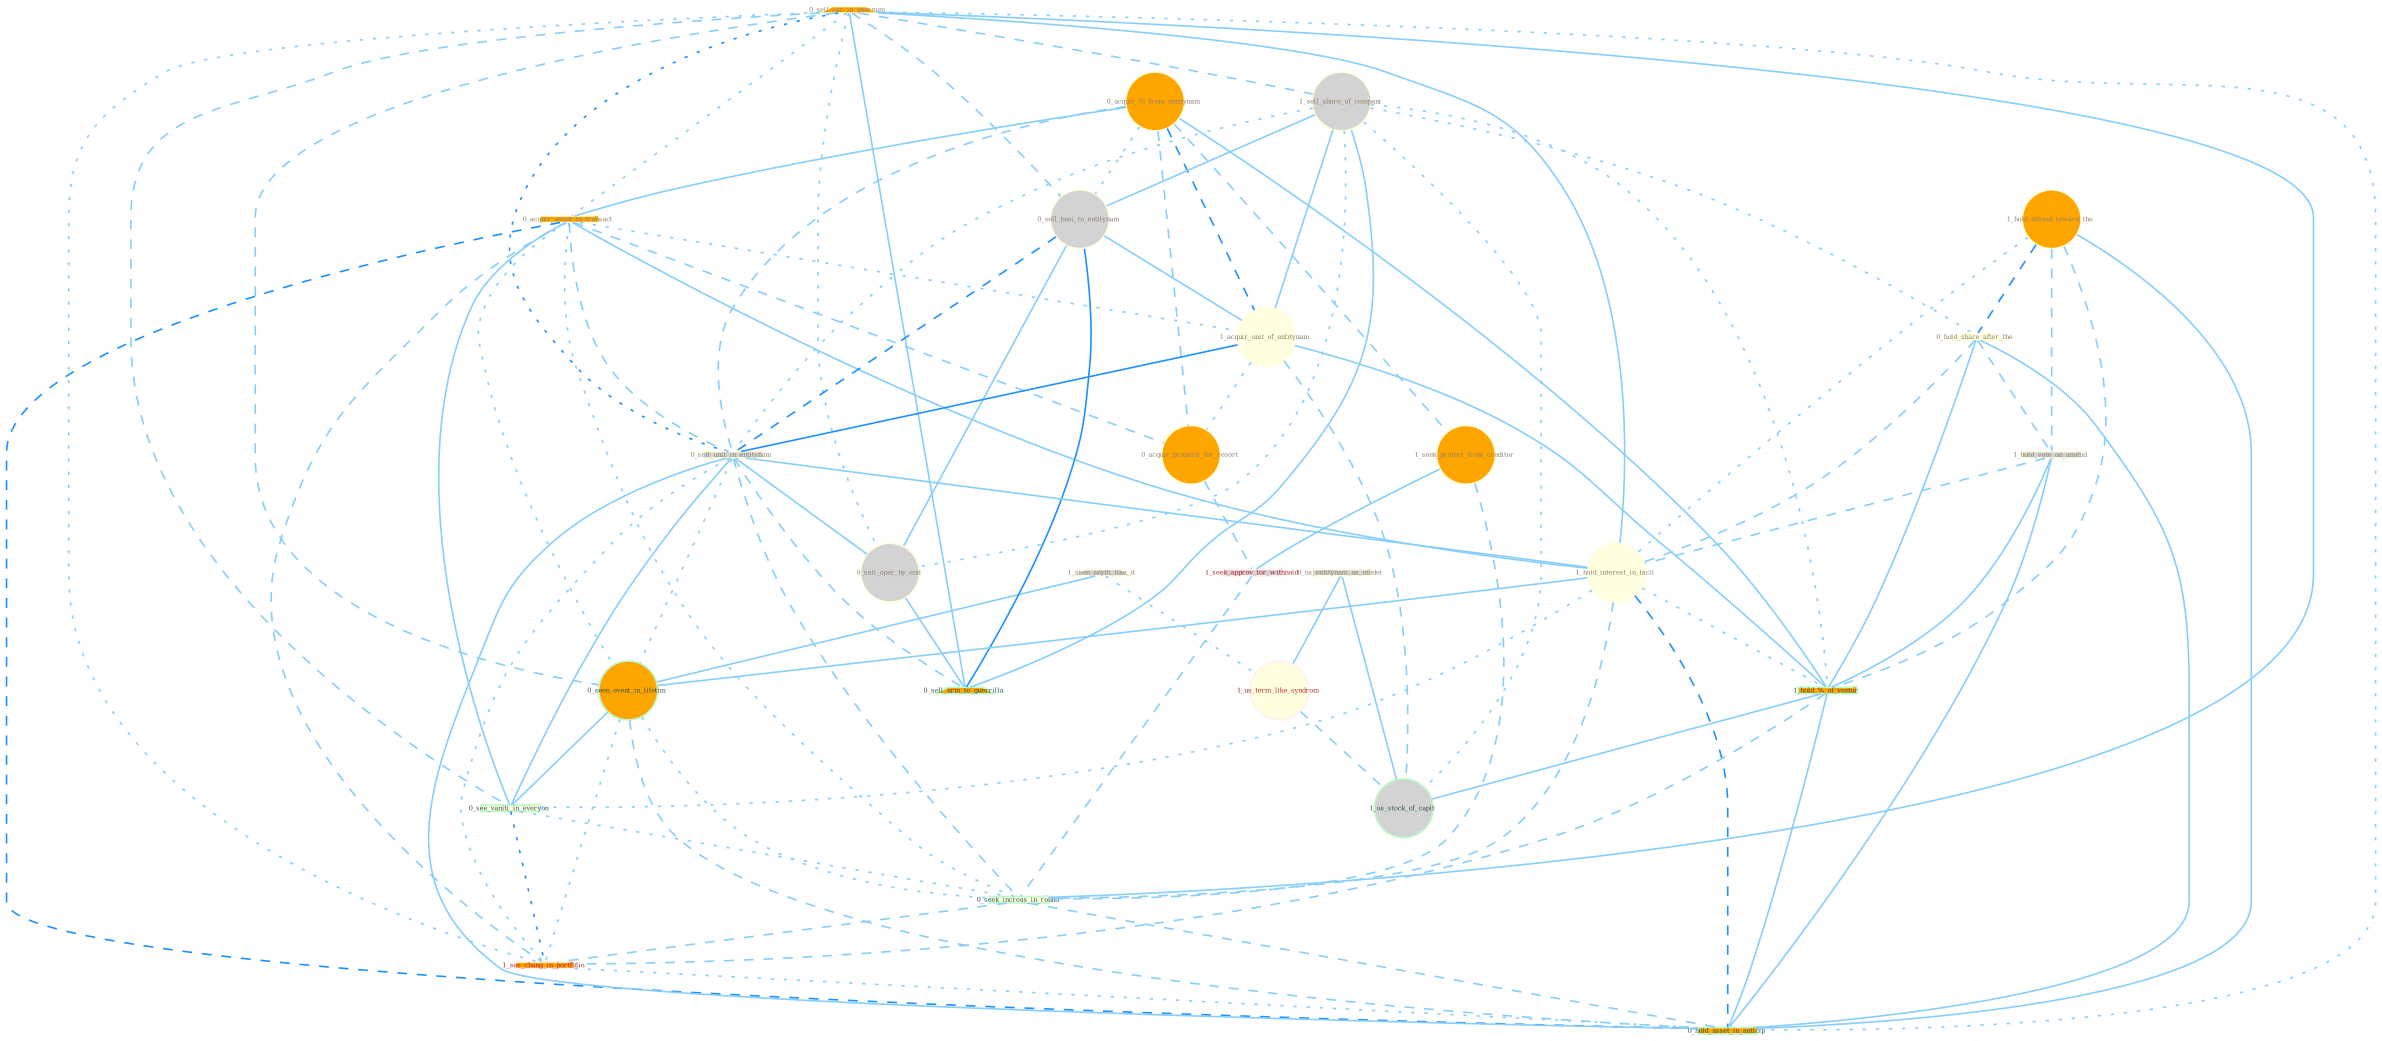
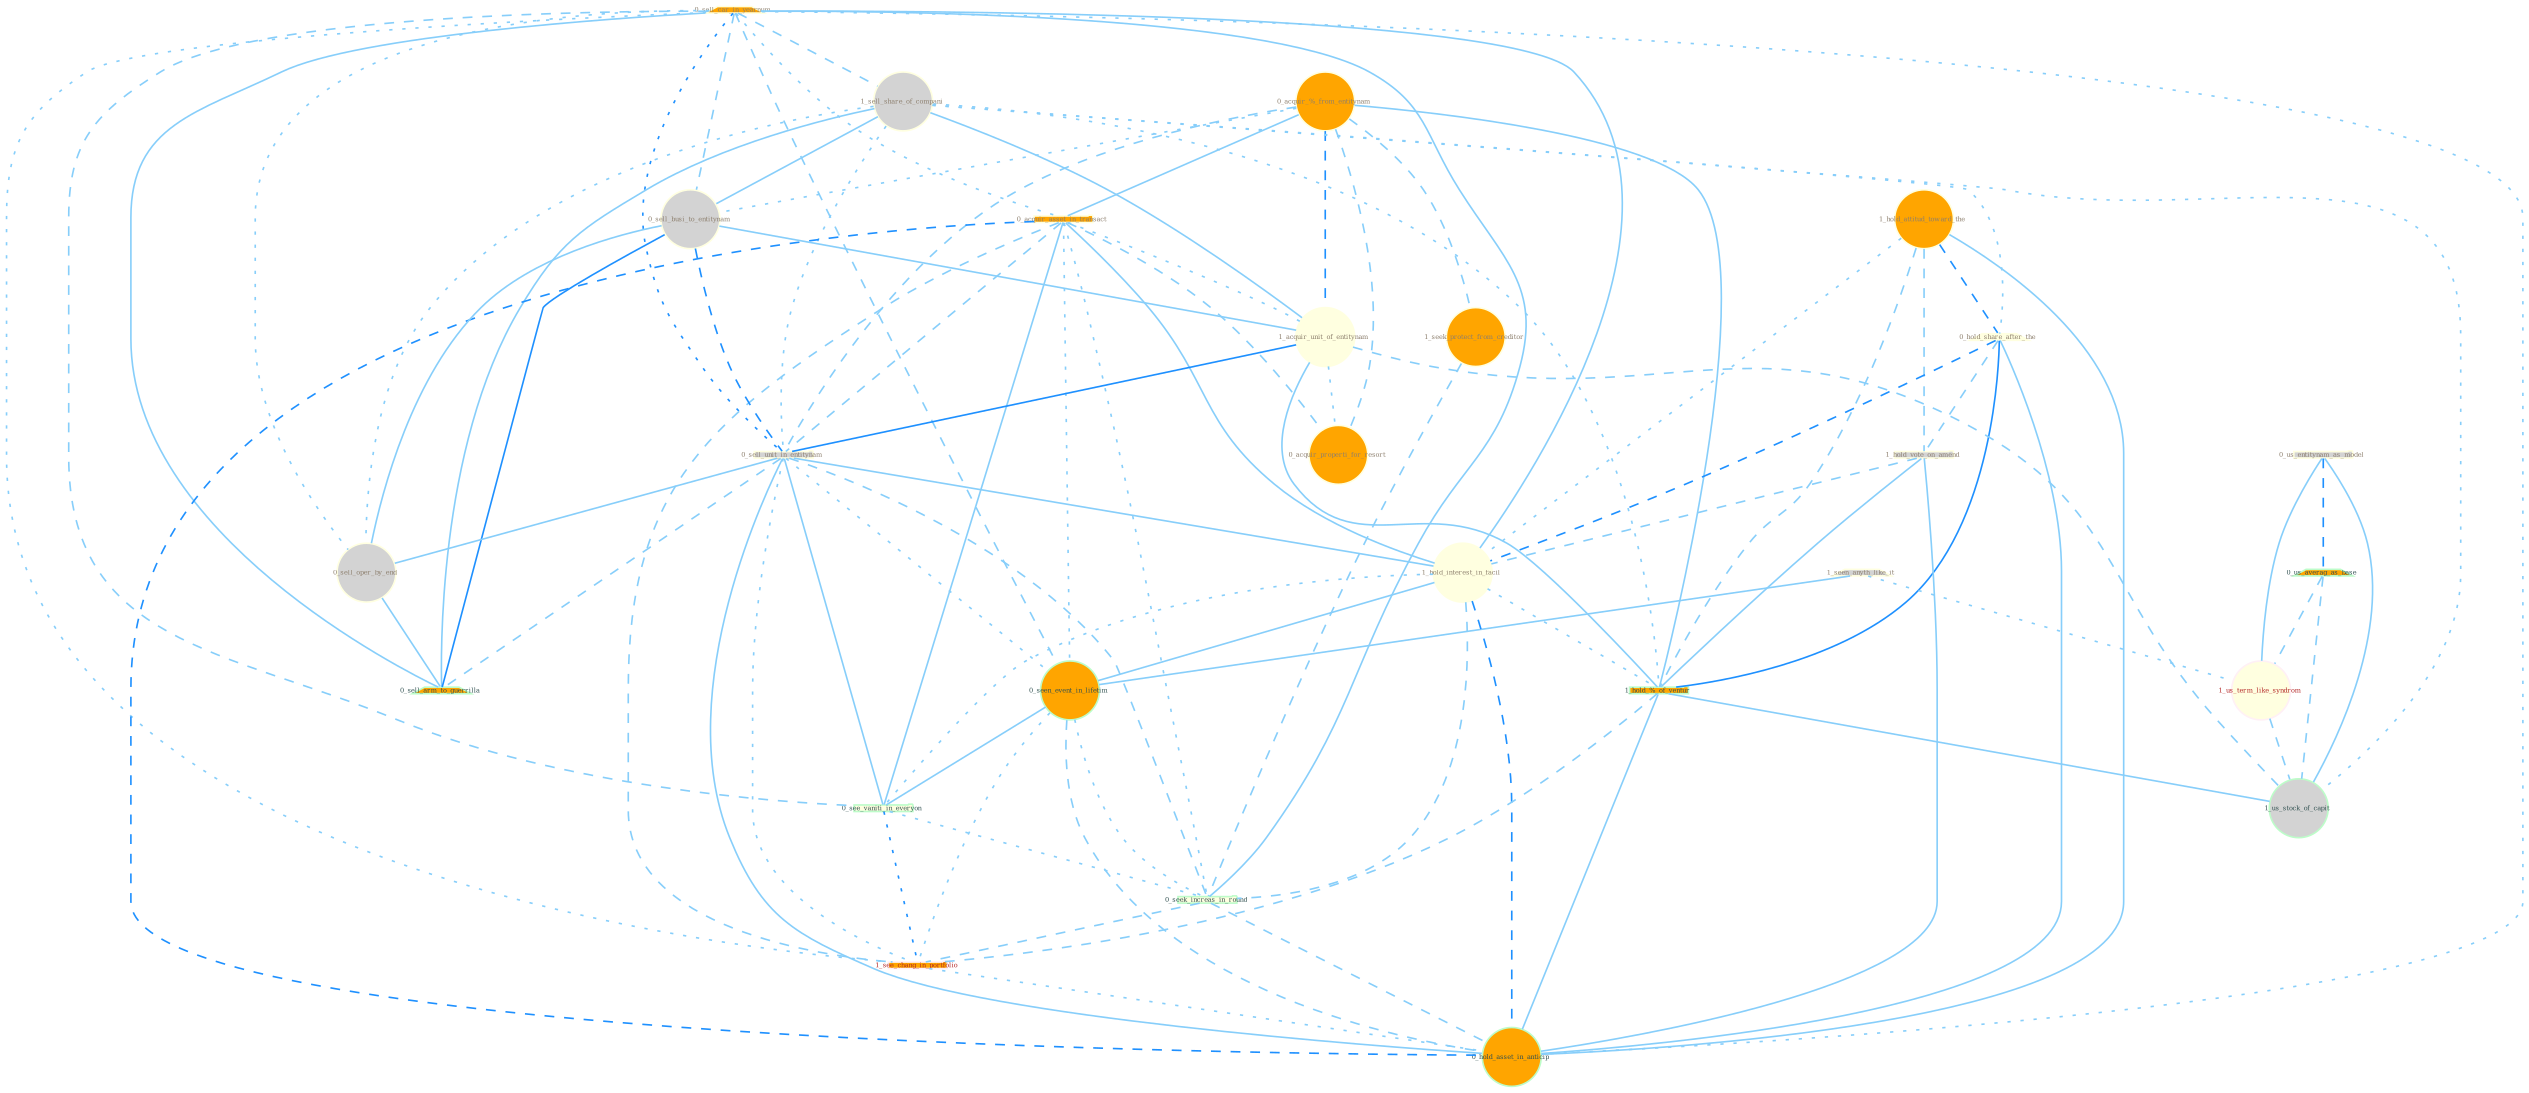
edge "0_hold_share_after_the" -- "1_hold_interest_in_facil": color #87cefa -> #1e90ff
edge "0_hold_share_after_the" -- "1_hold_%_of_ventur": color #87cefa -> #1e90ff
node "1_seek_approv_for_withhold": removed
node "0_us_averag_as_base": added
node "0_hold_asset_in_anticip": shape folder -> circle
